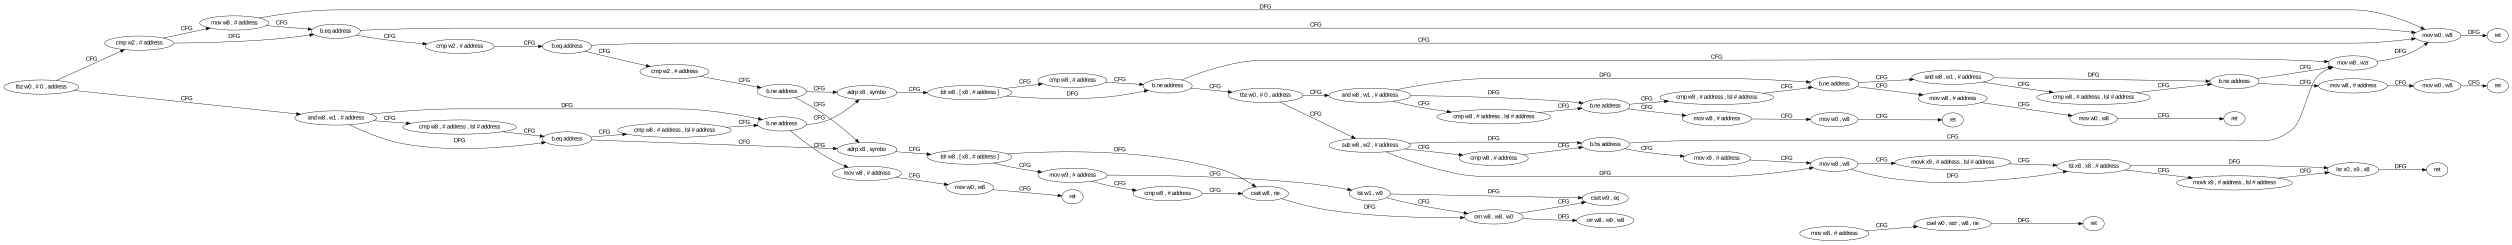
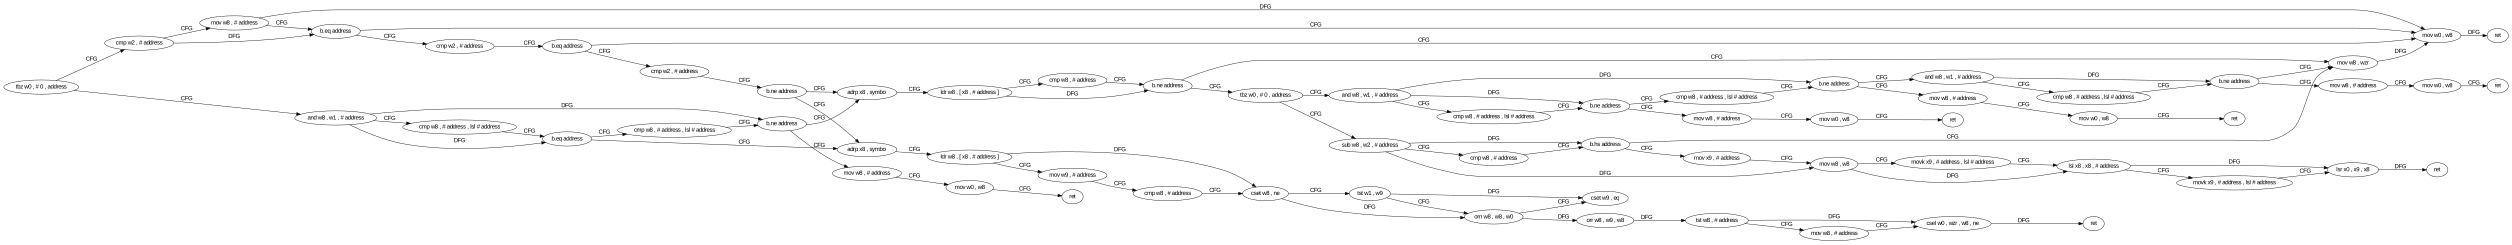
edge "mov w9 , # address" -> "tst w1 , w9": now "cset w8 , ne" -> "tst w1 , w9"
node "tst w8 , # address": added
